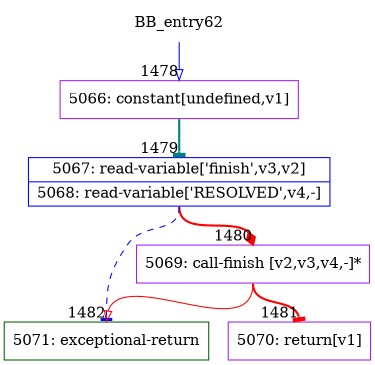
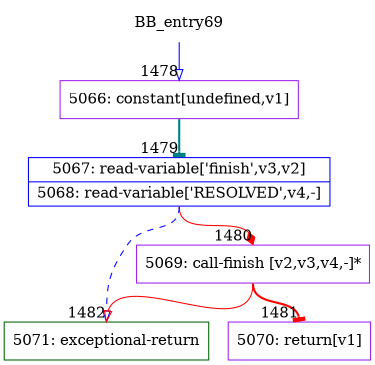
node "BB_entry62": label "BB_entry62" -> "BB_entry69"
edge "5067: read-variable['finish',v3,v2]" -> "5069: call-finish [v2,v3,v4,-]*": style bold -> solid
edge "5067: read-variable['finish',v3,v2]" -> "5071: exceptional-return": arrowhead tee -> onormal
